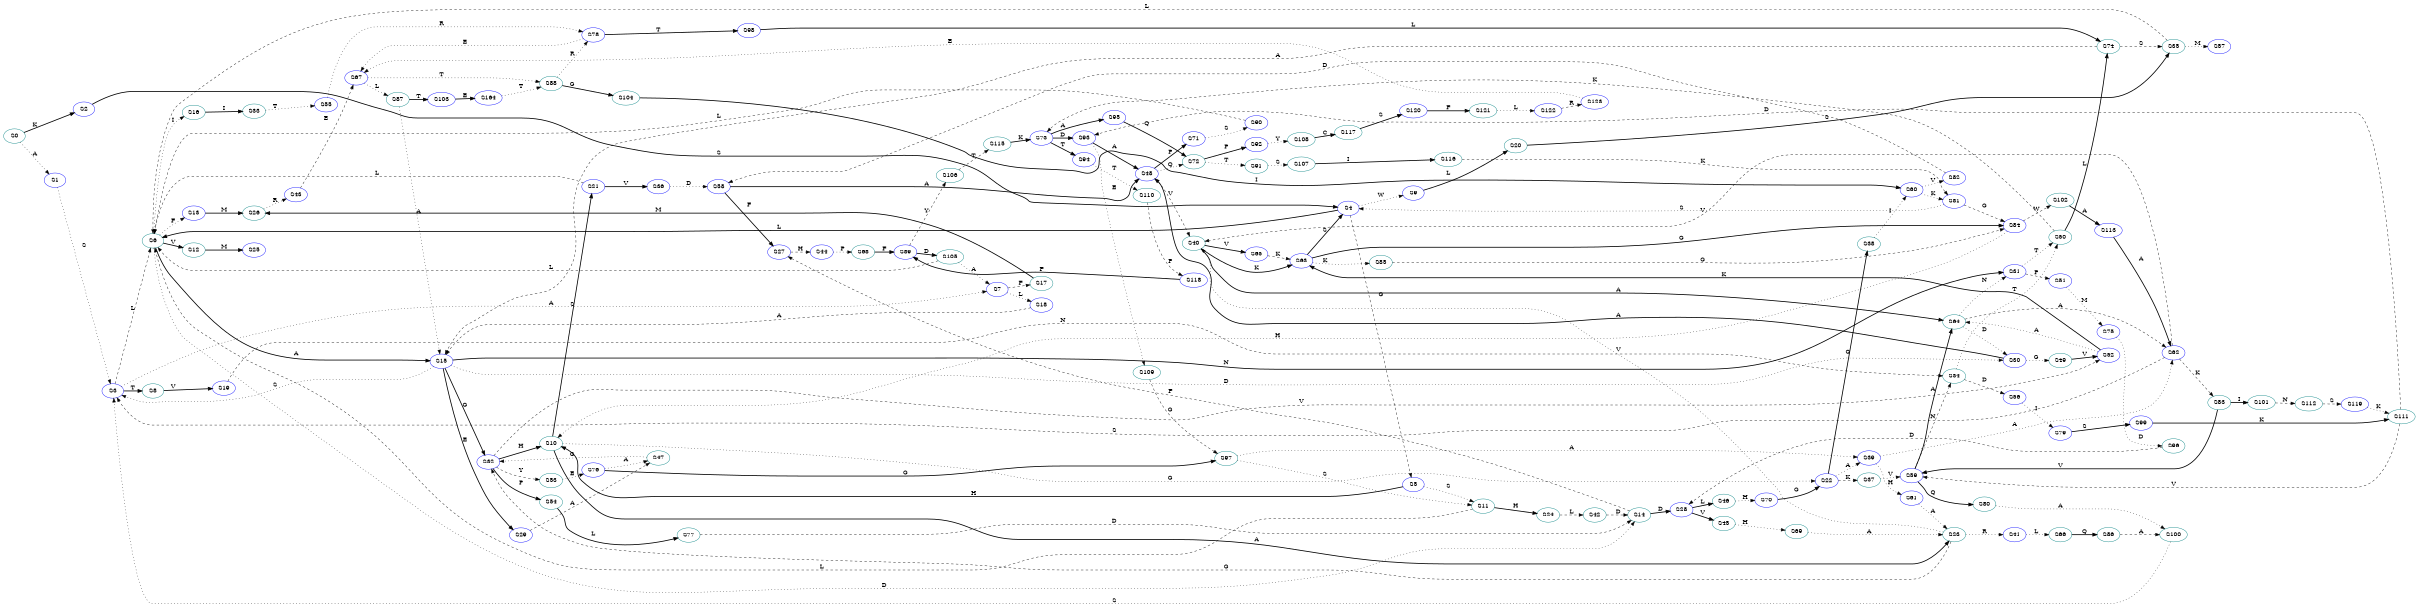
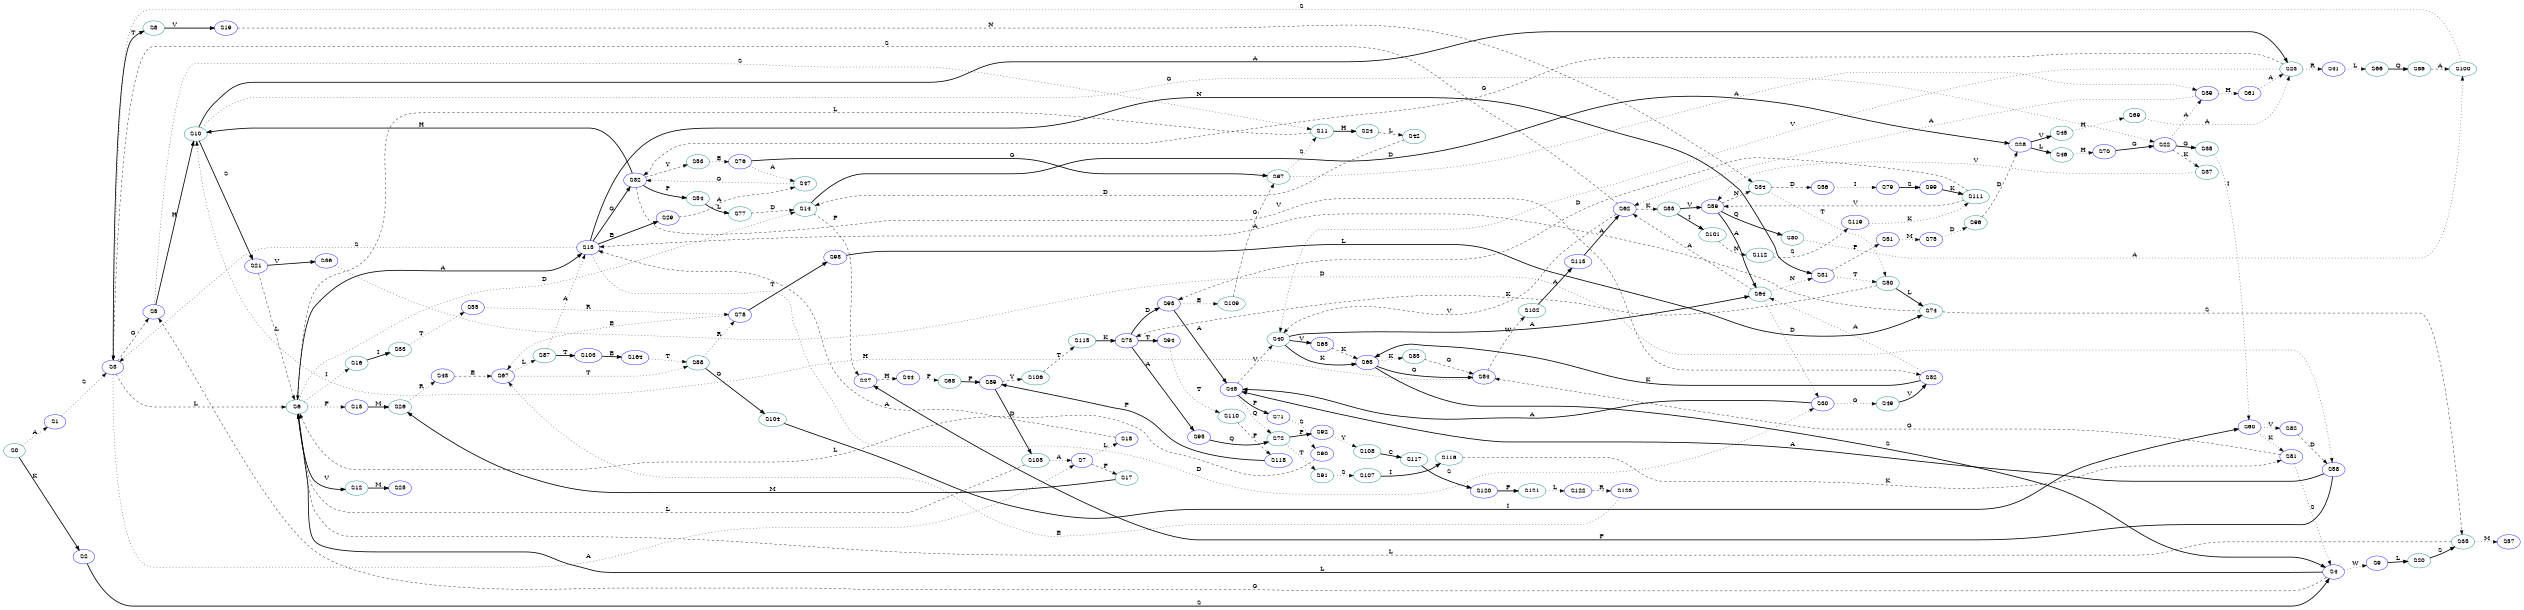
edge "S3" -> "S5": added, label "G"
